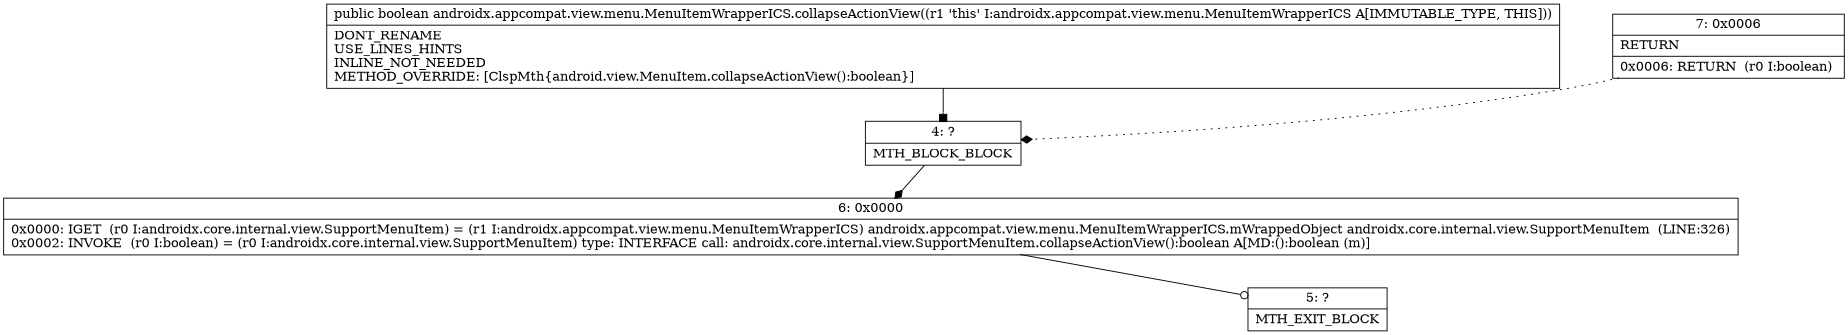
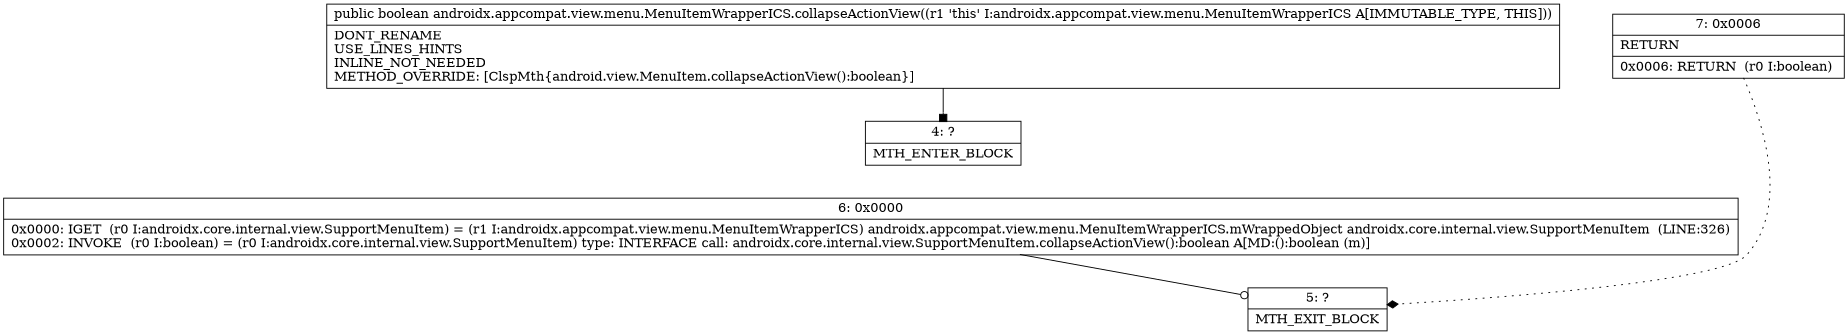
edge "7: 0x0006" -> "4: ?": now "7: 0x0006" -> "5: ?"
node "4: ?": text "MTH_BLOCK_BLOCK" -> "MTH_ENTER_BLOCK"
edge "4: ?" -> "6: 0x0000": removed
